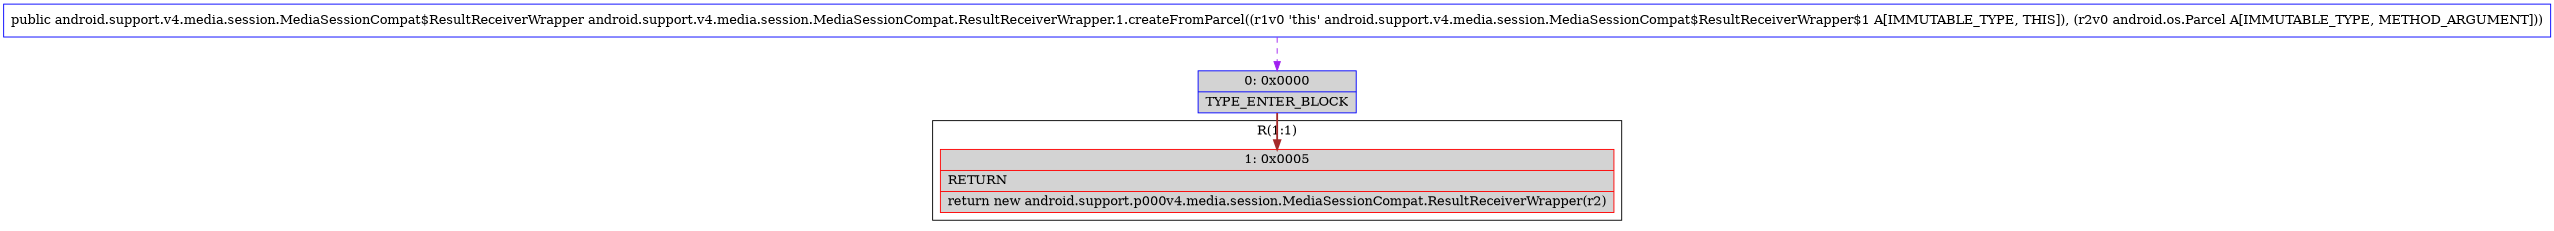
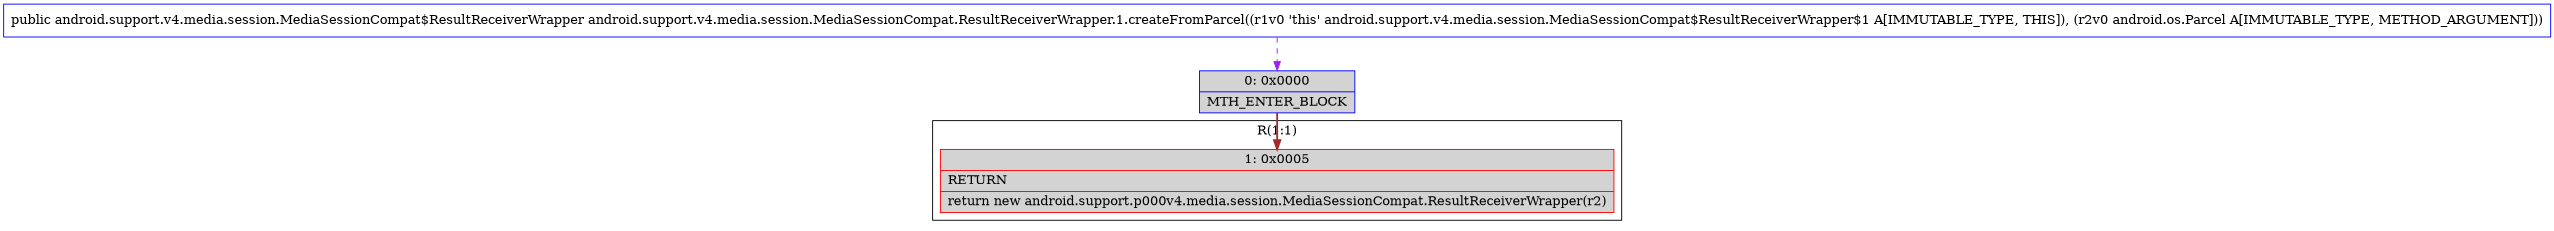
node "0: 0x0000": text "TYPE_ENTER_BLOCK" -> "MTH_ENTER_BLOCK"
